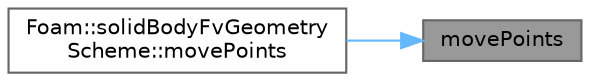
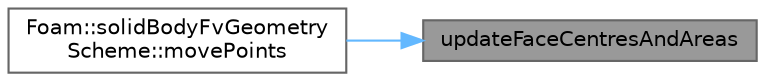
node "movePoints": label "movePoints" -> "updateFaceCentresAndAreas"
